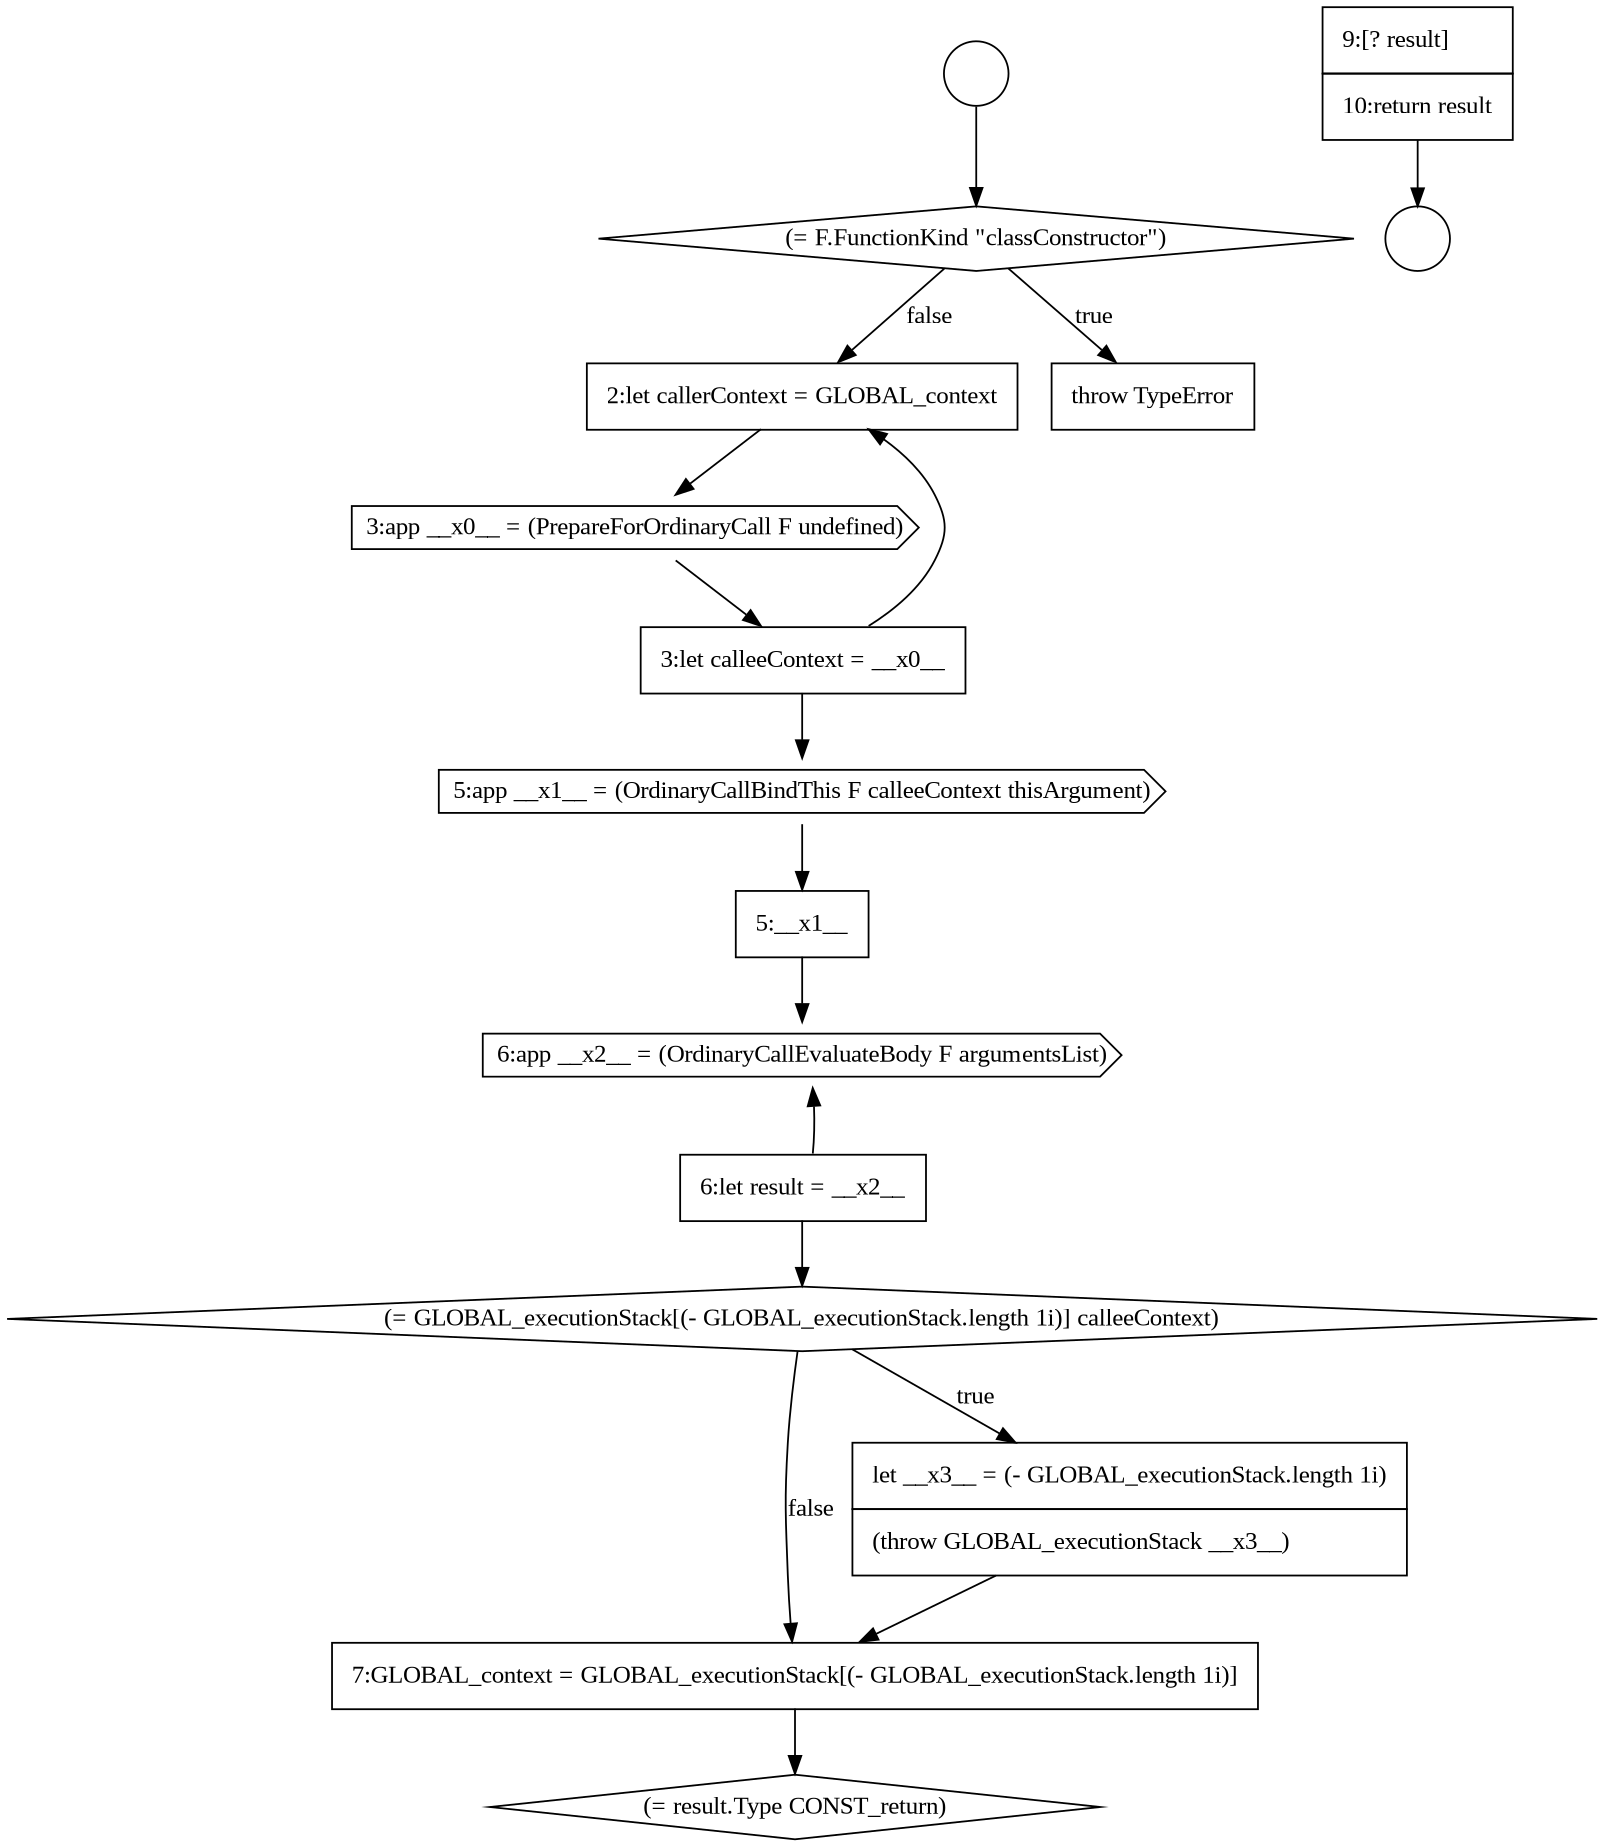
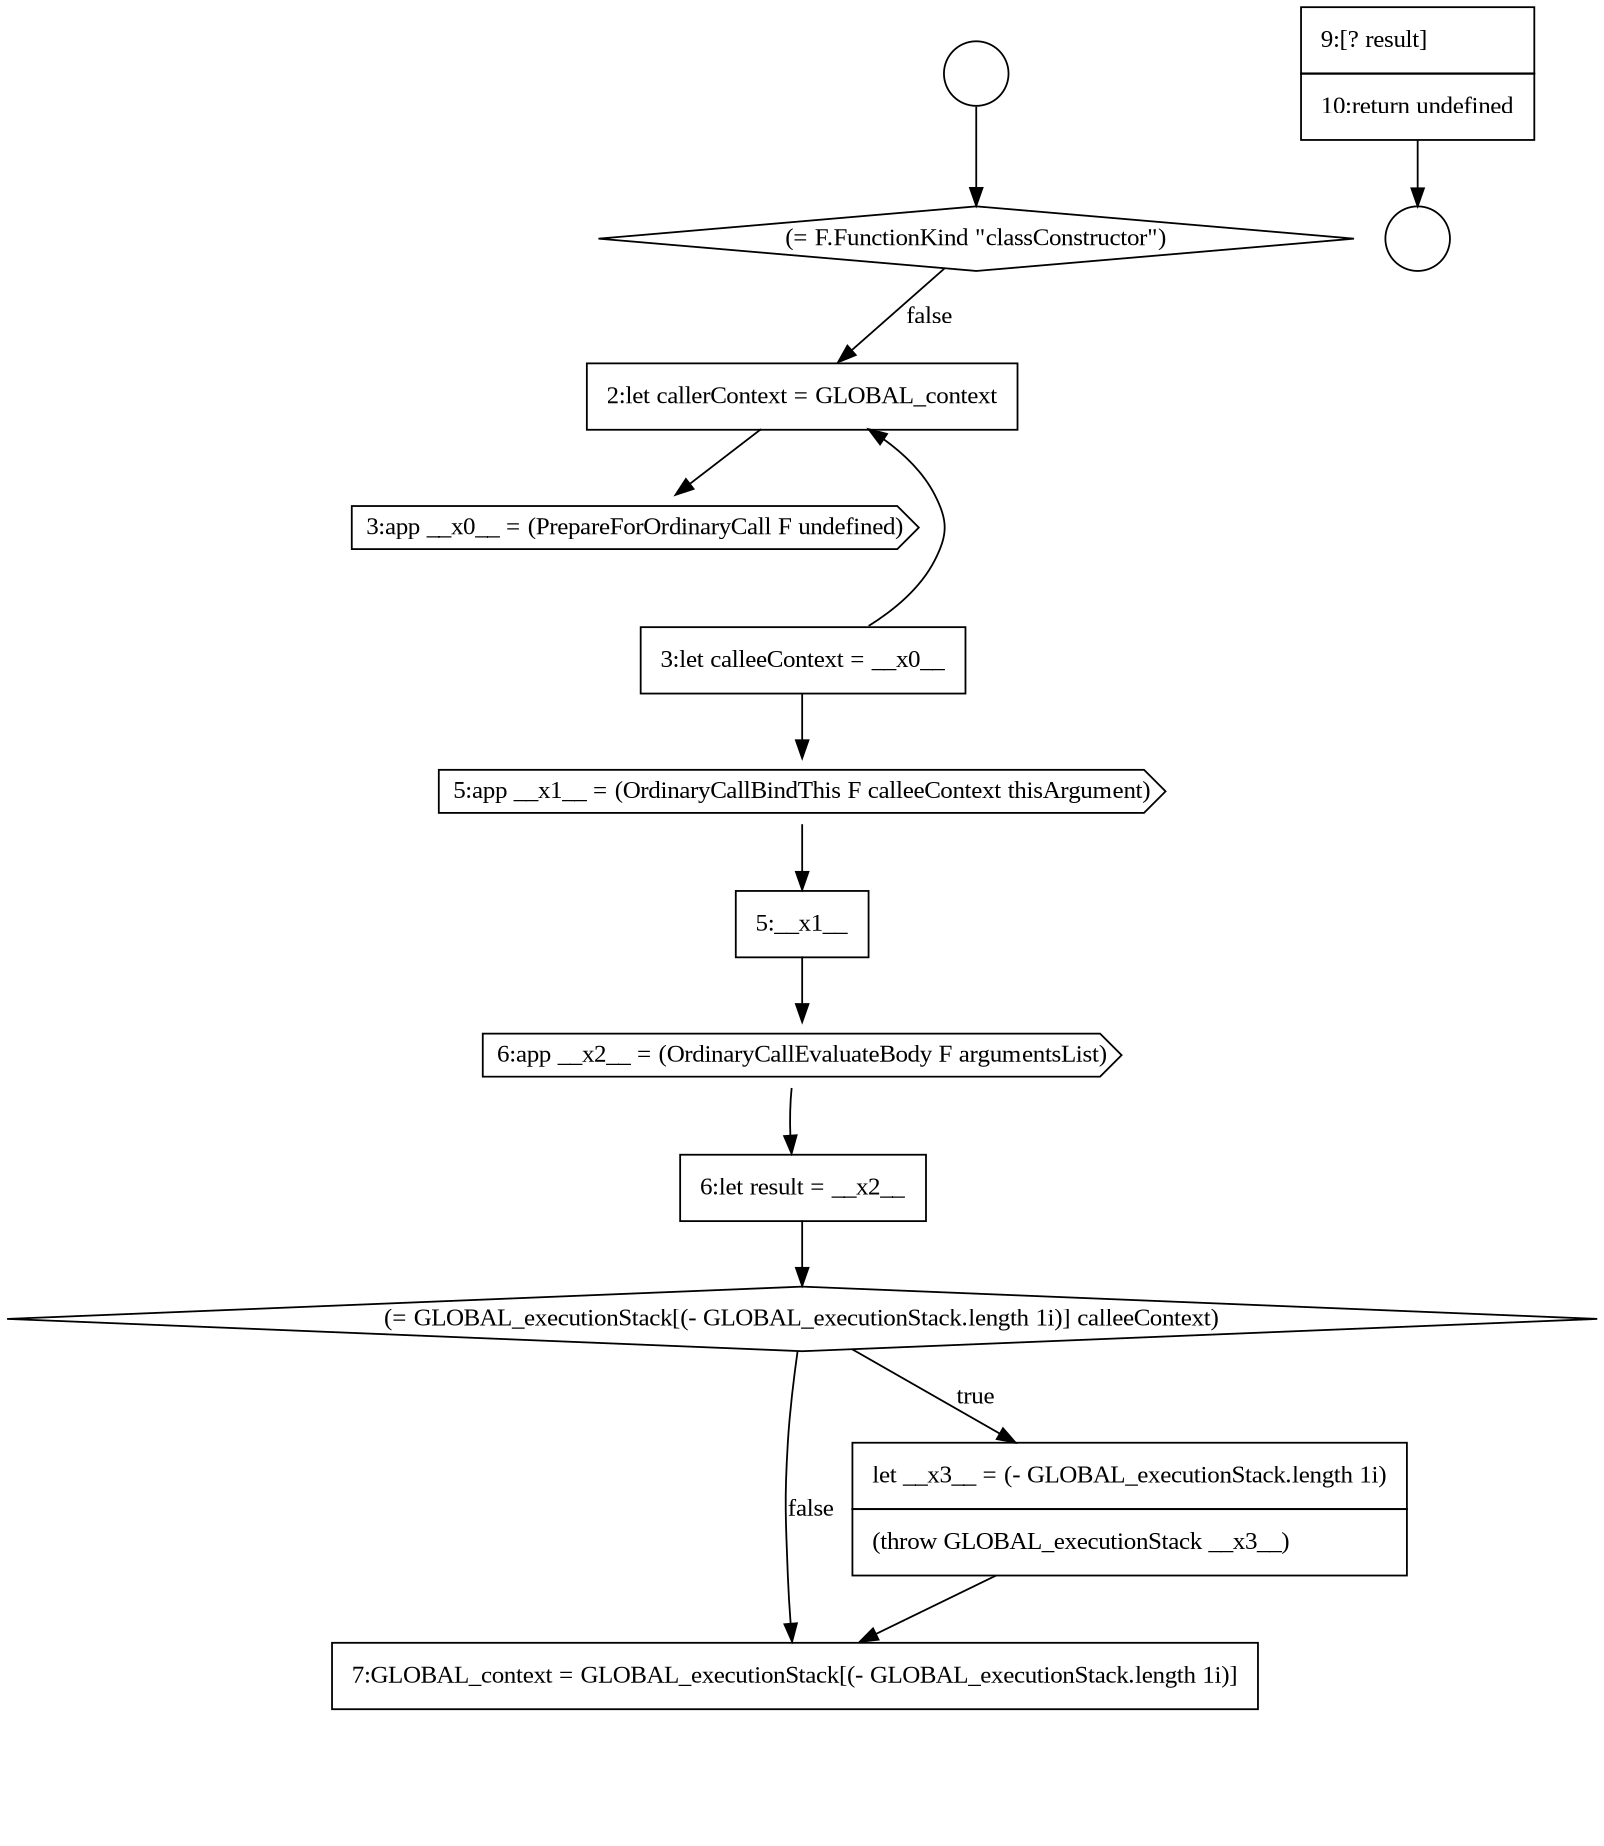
node "9:[? result]": text "10:return result" -> "10:return undefined"
node "throw TypeError": removed
edge "3:app __x0__ = (PrepareForOrdinaryCall F undefined)" -> "3:let calleeContext = __x0__": removed
edge "6:let result = __x2__" -> "6:app __x2__ = (OrdinaryCallEvaluateBody F argumentsList)": reversed
node "(= result.Type CONST_return)": removed
